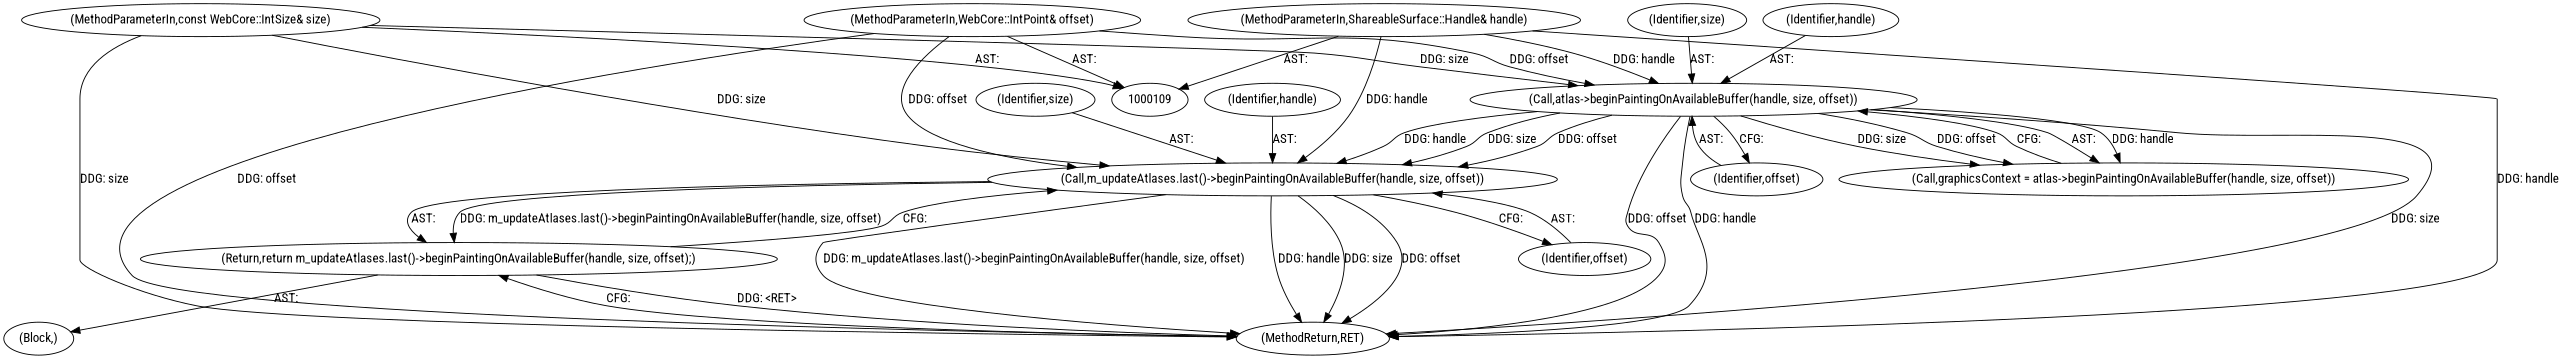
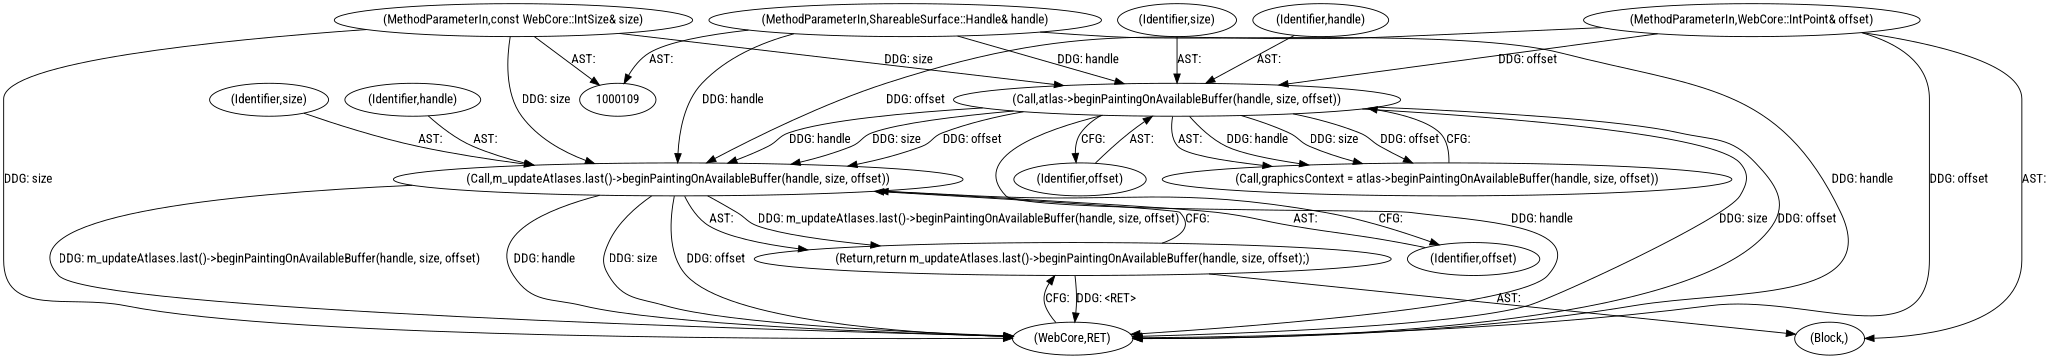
edge "(MethodParameterIn,WebCore::IntPoint& offset)" -> "1000109": now "(MethodParameterIn,WebCore::IntPoint& offset)" -> "(Block,)"
node "(MethodReturn,RET)": label "(MethodReturn,RET)" -> "(WebCore,RET)"
